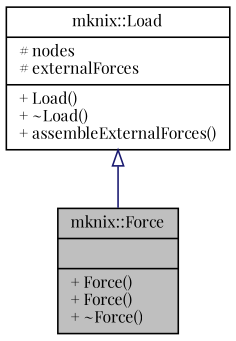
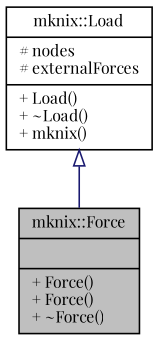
node "mknix::Load": text "+ assembleExternalForces()" -> "+ mknix()"
